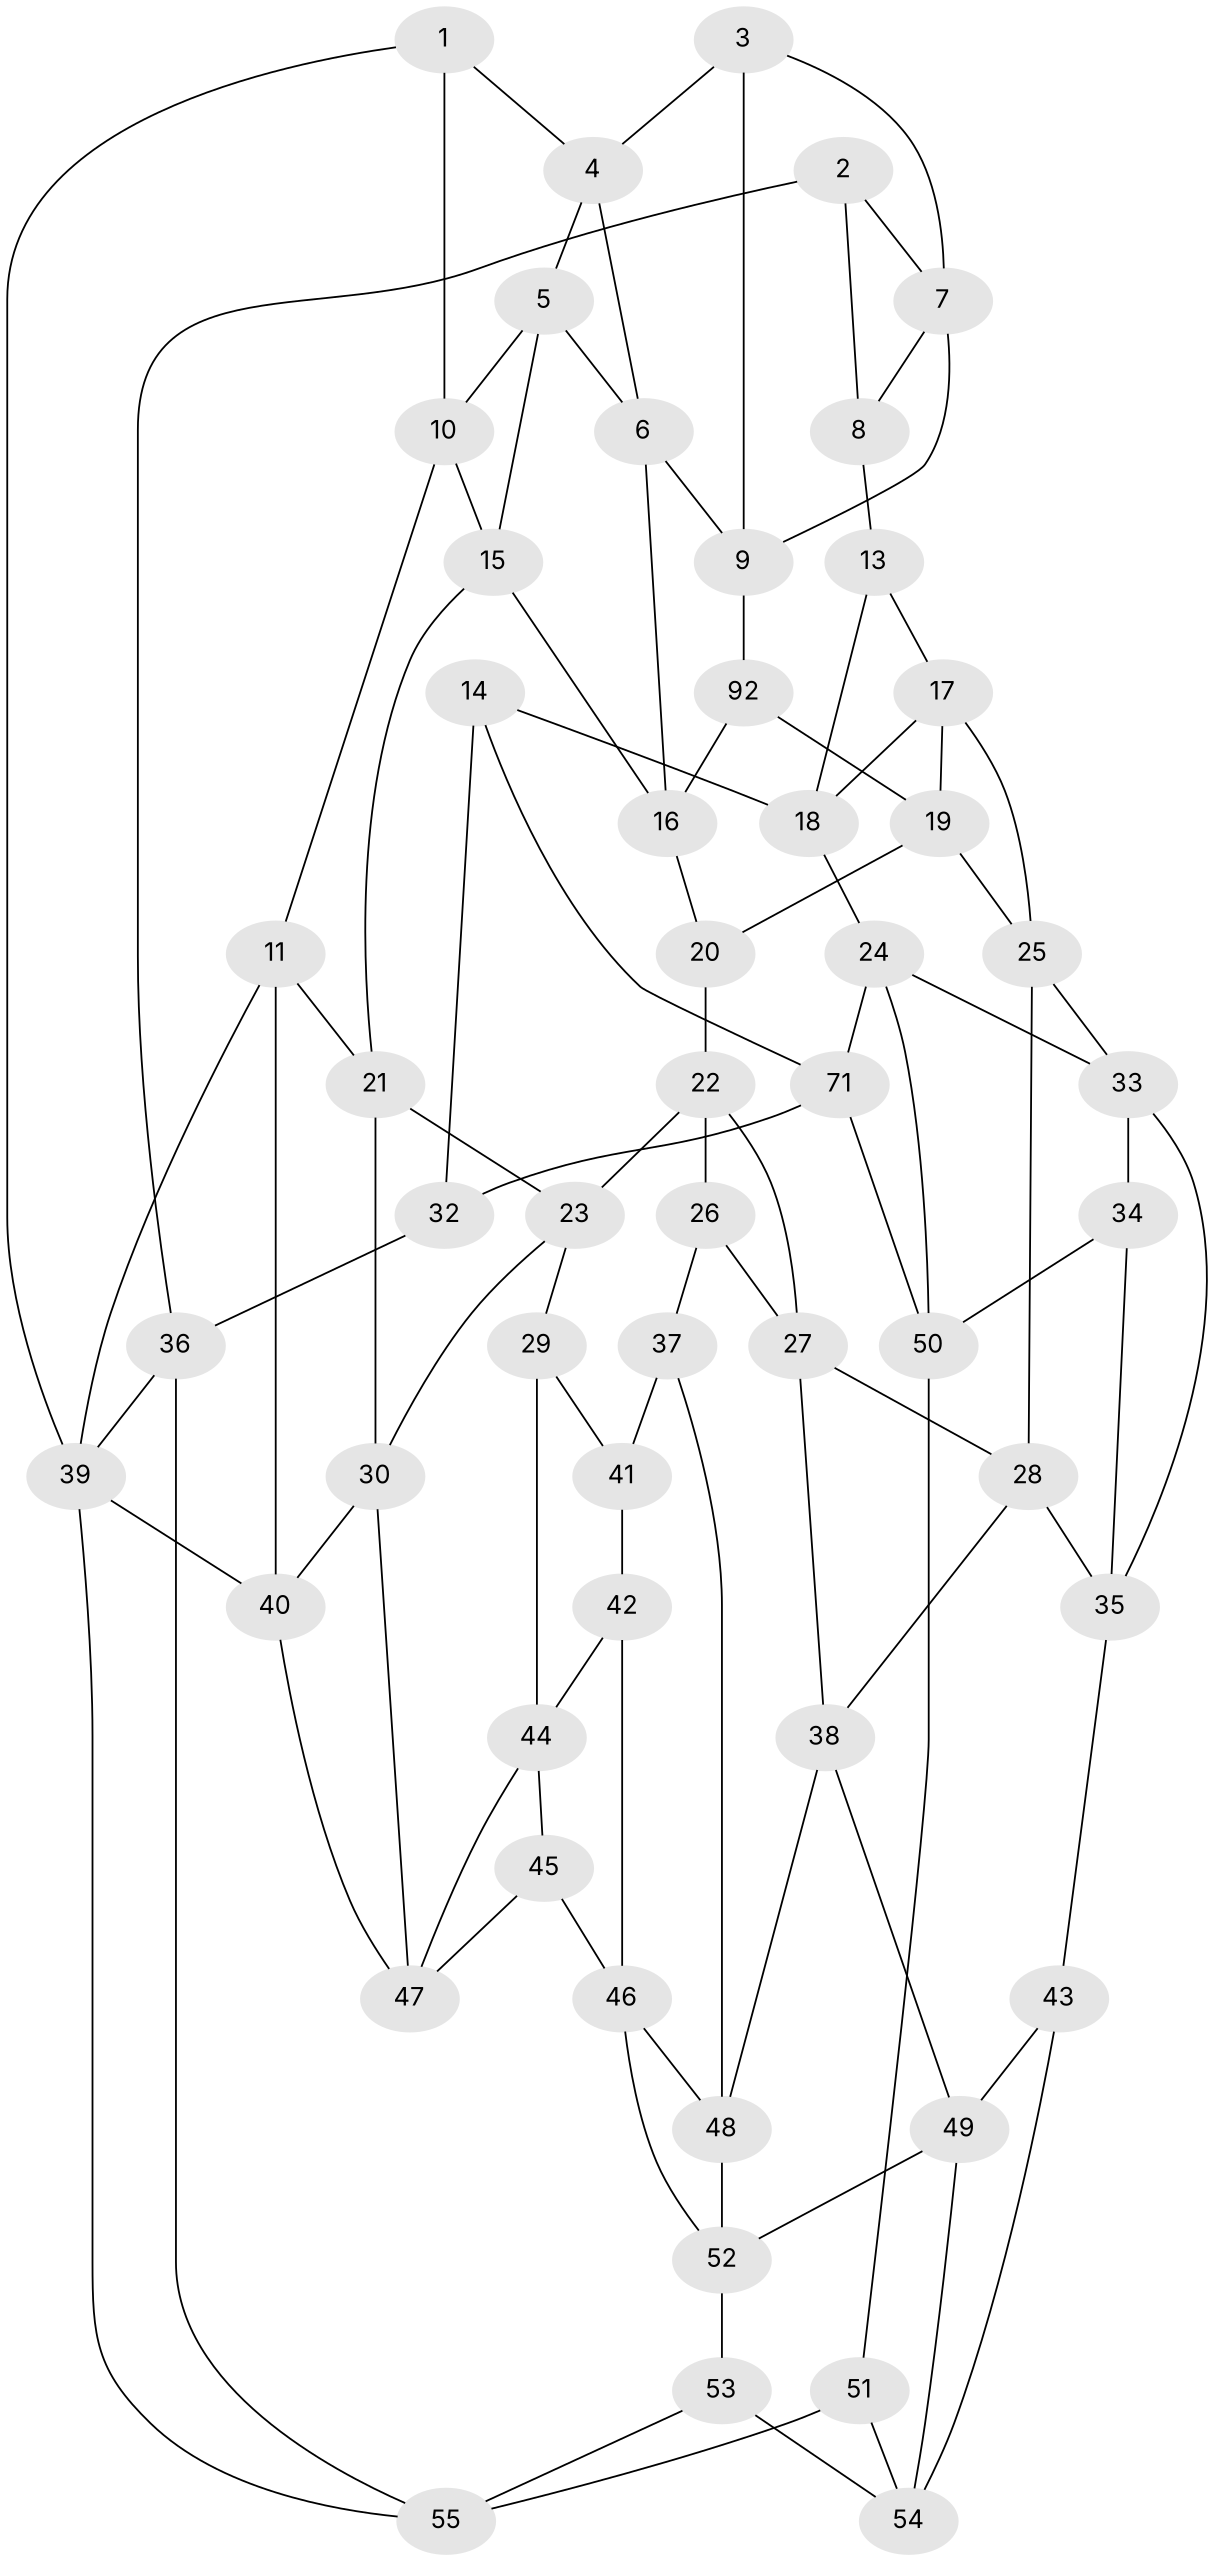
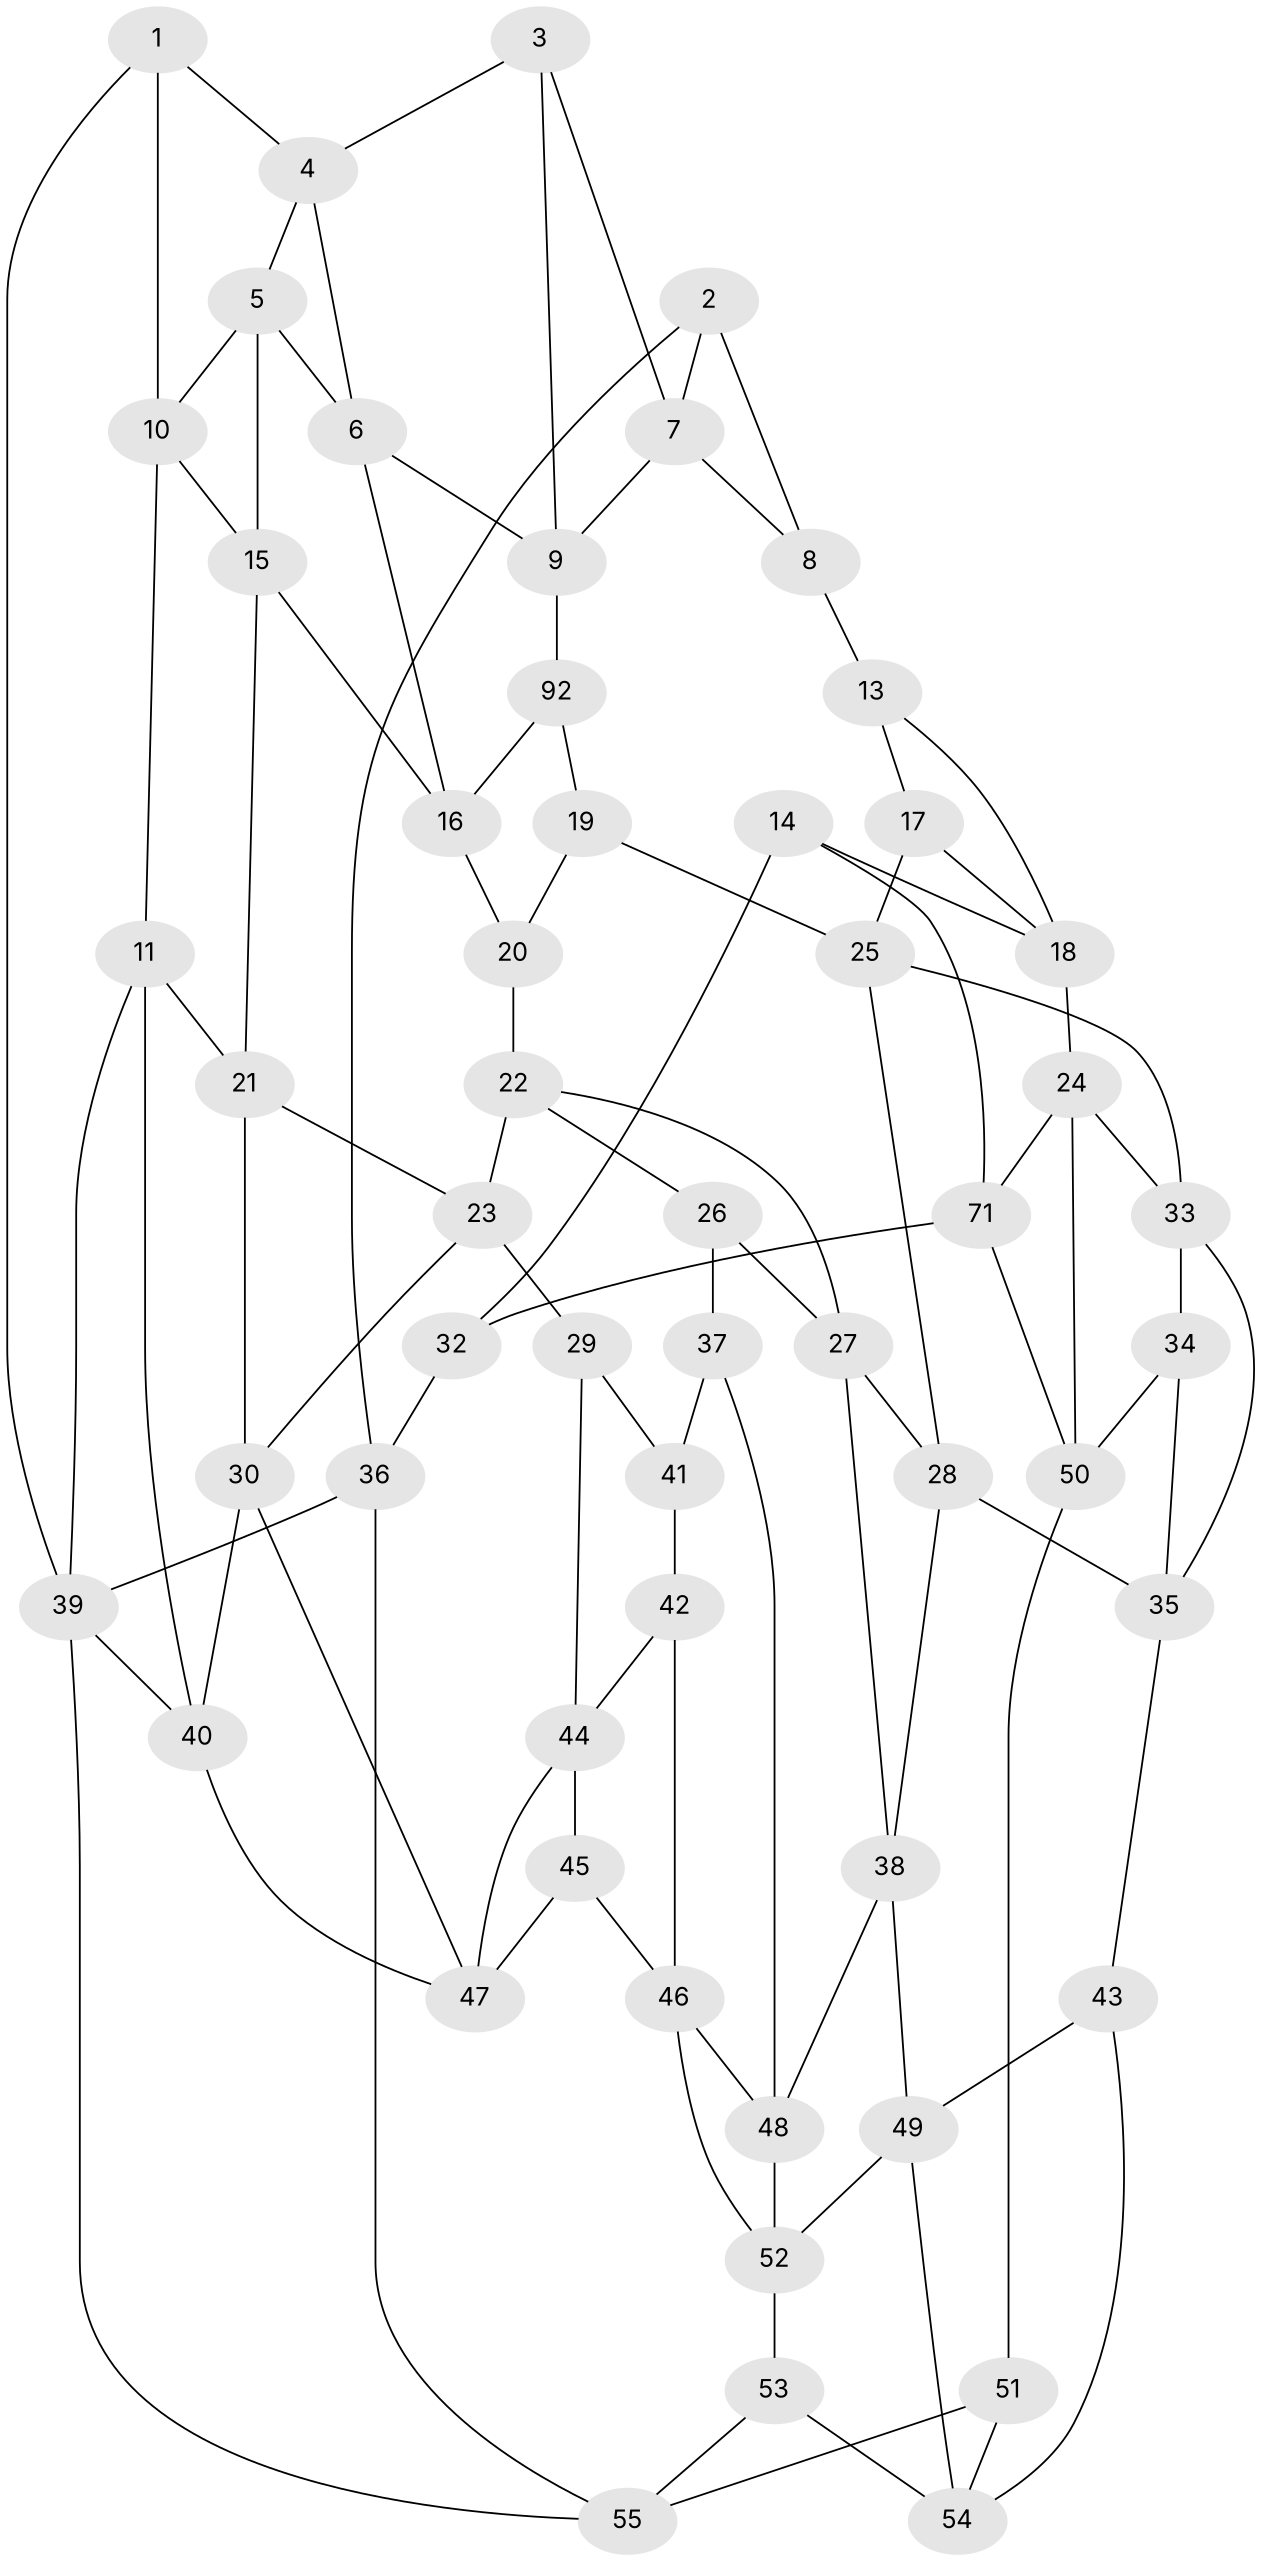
edge "17" -- "19": removed
